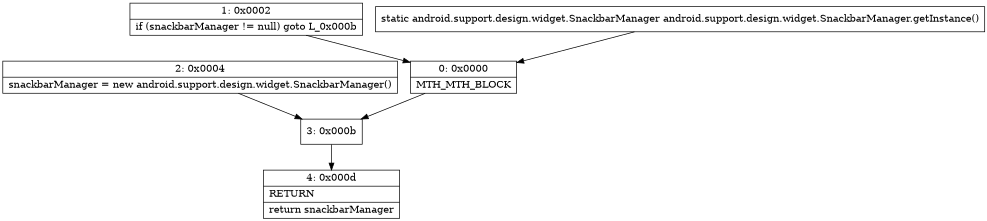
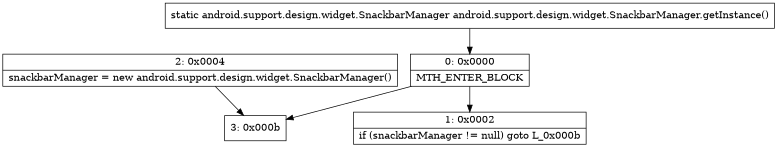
edge "1: 0x0002" -> "0: 0x0000": reversed
node "0: 0x0000": text "MTH_MTH_BLOCK" -> "MTH_ENTER_BLOCK"
node "4: 0x000d": removed
